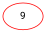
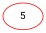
node "9": label "9" -> "5"
